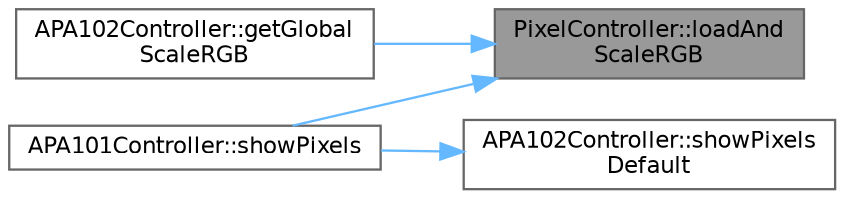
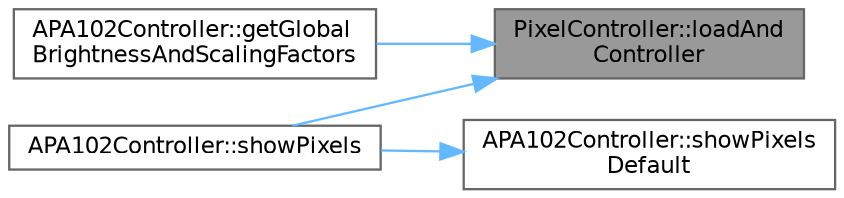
node "APA102Controller::getGlobal ScaleRGB": label "APA102Controller::getGlobal ScaleRGB" -> "APA102Controller::getGlobal BrightnessAndScalingFactors"
node "PixelController::loadAnd ScaleRGB": label "PixelController::loadAnd ScaleRGB" -> "PixelController::loadAnd Controller"
node "APA101Controller::showPixels": label "APA101Controller::showPixels" -> "APA102Controller::showPixels"
